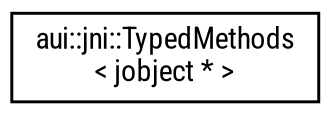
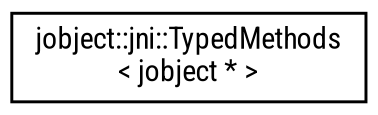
node "aui::jni::TypedMethods < jobject * >": label "aui::jni::TypedMethods < jobject * >" -> "jobject::jni::TypedMethods < jobject * >"
